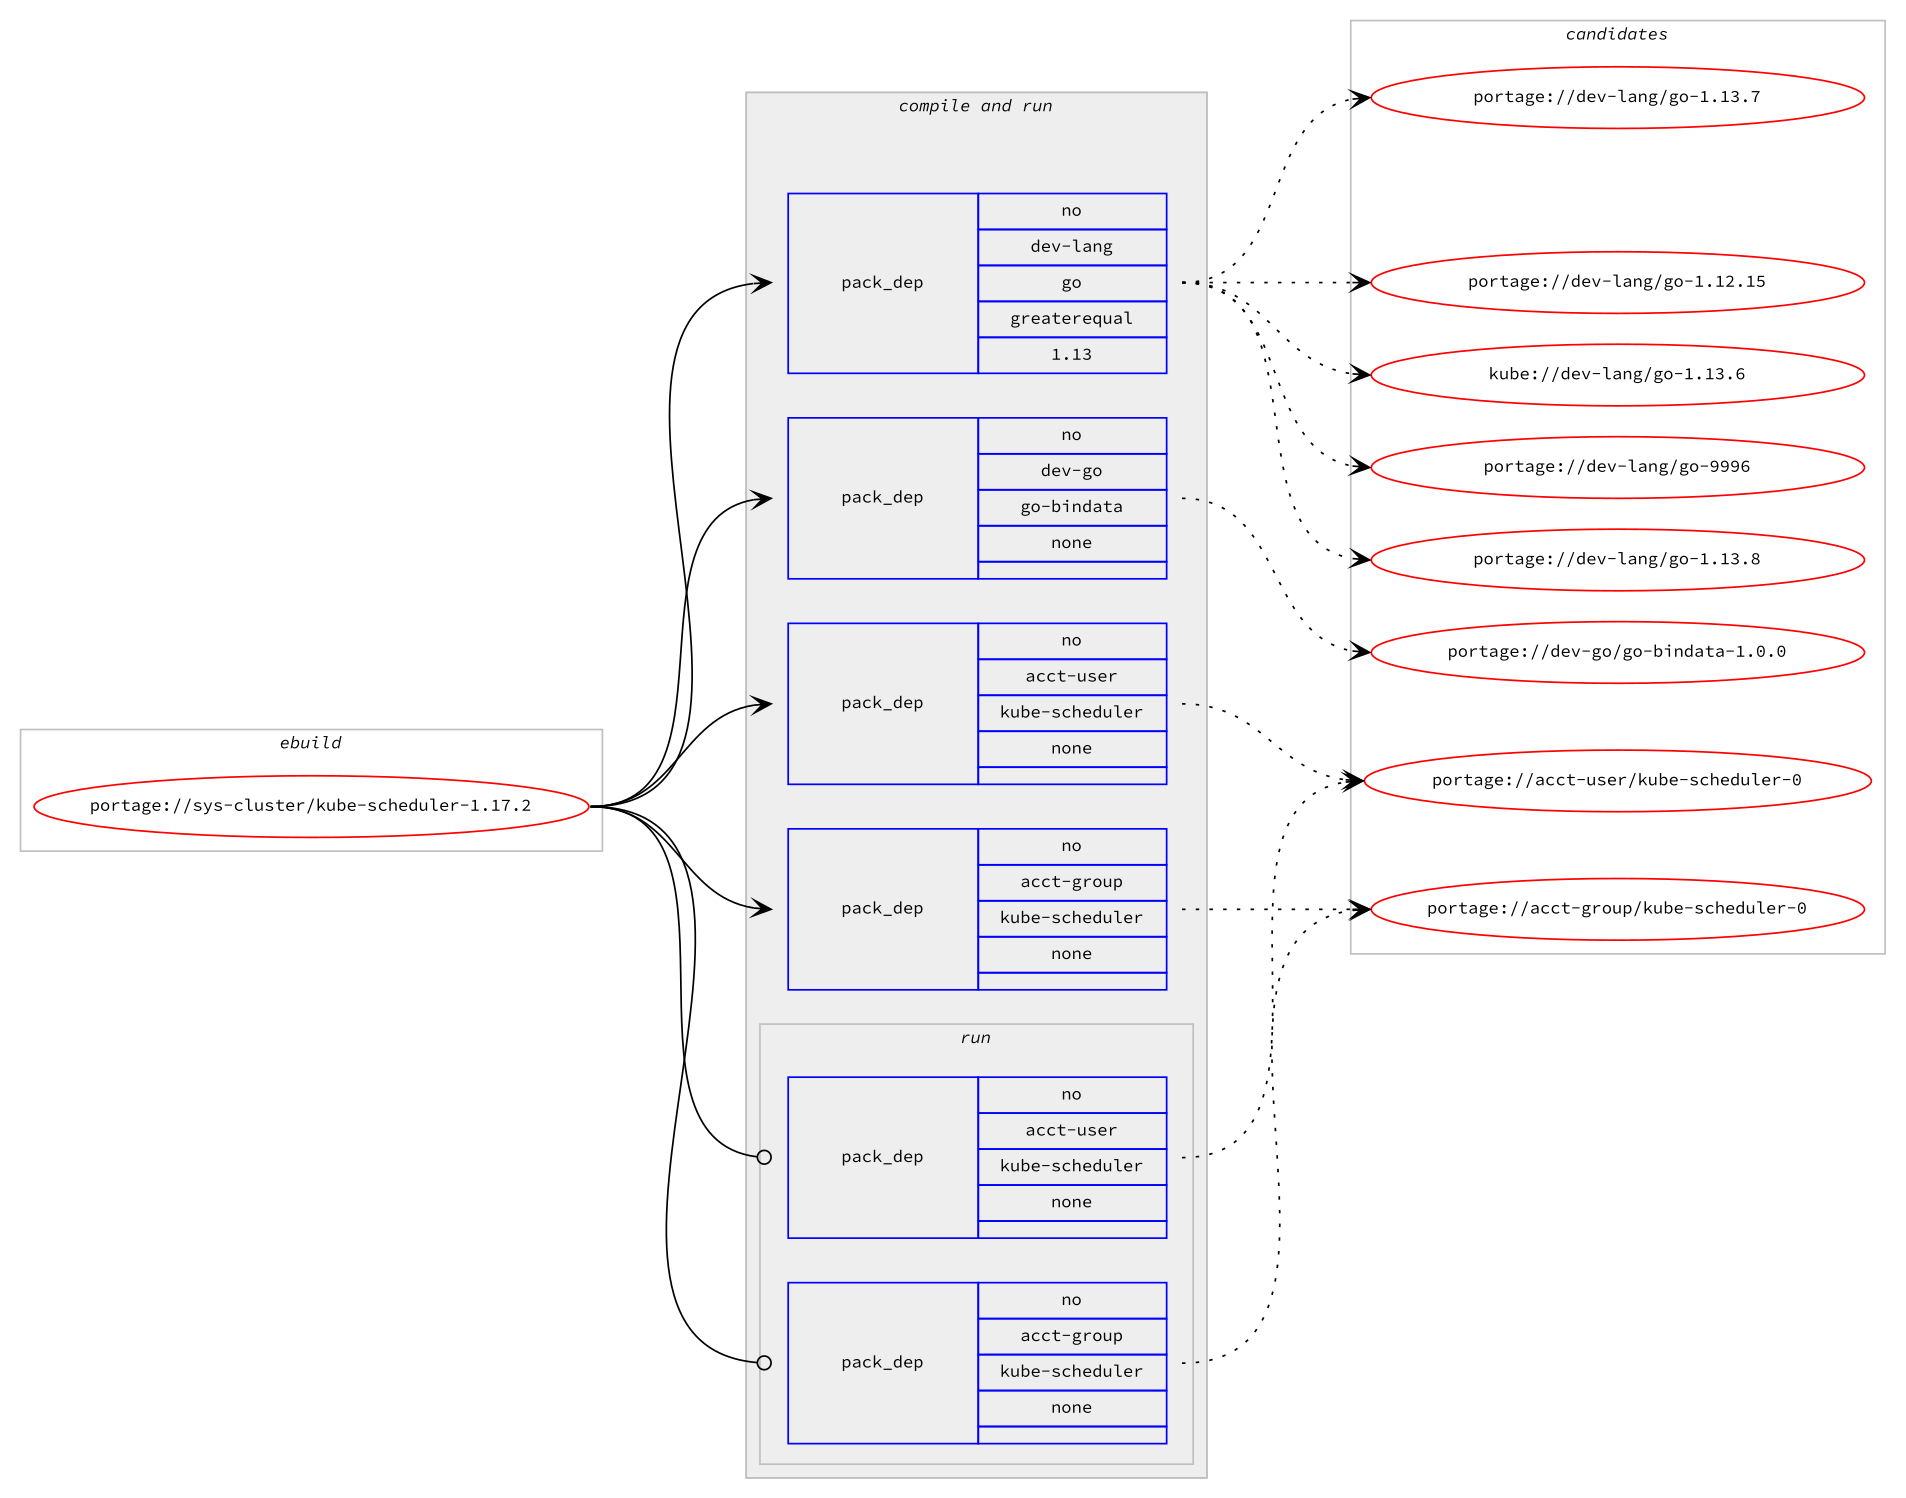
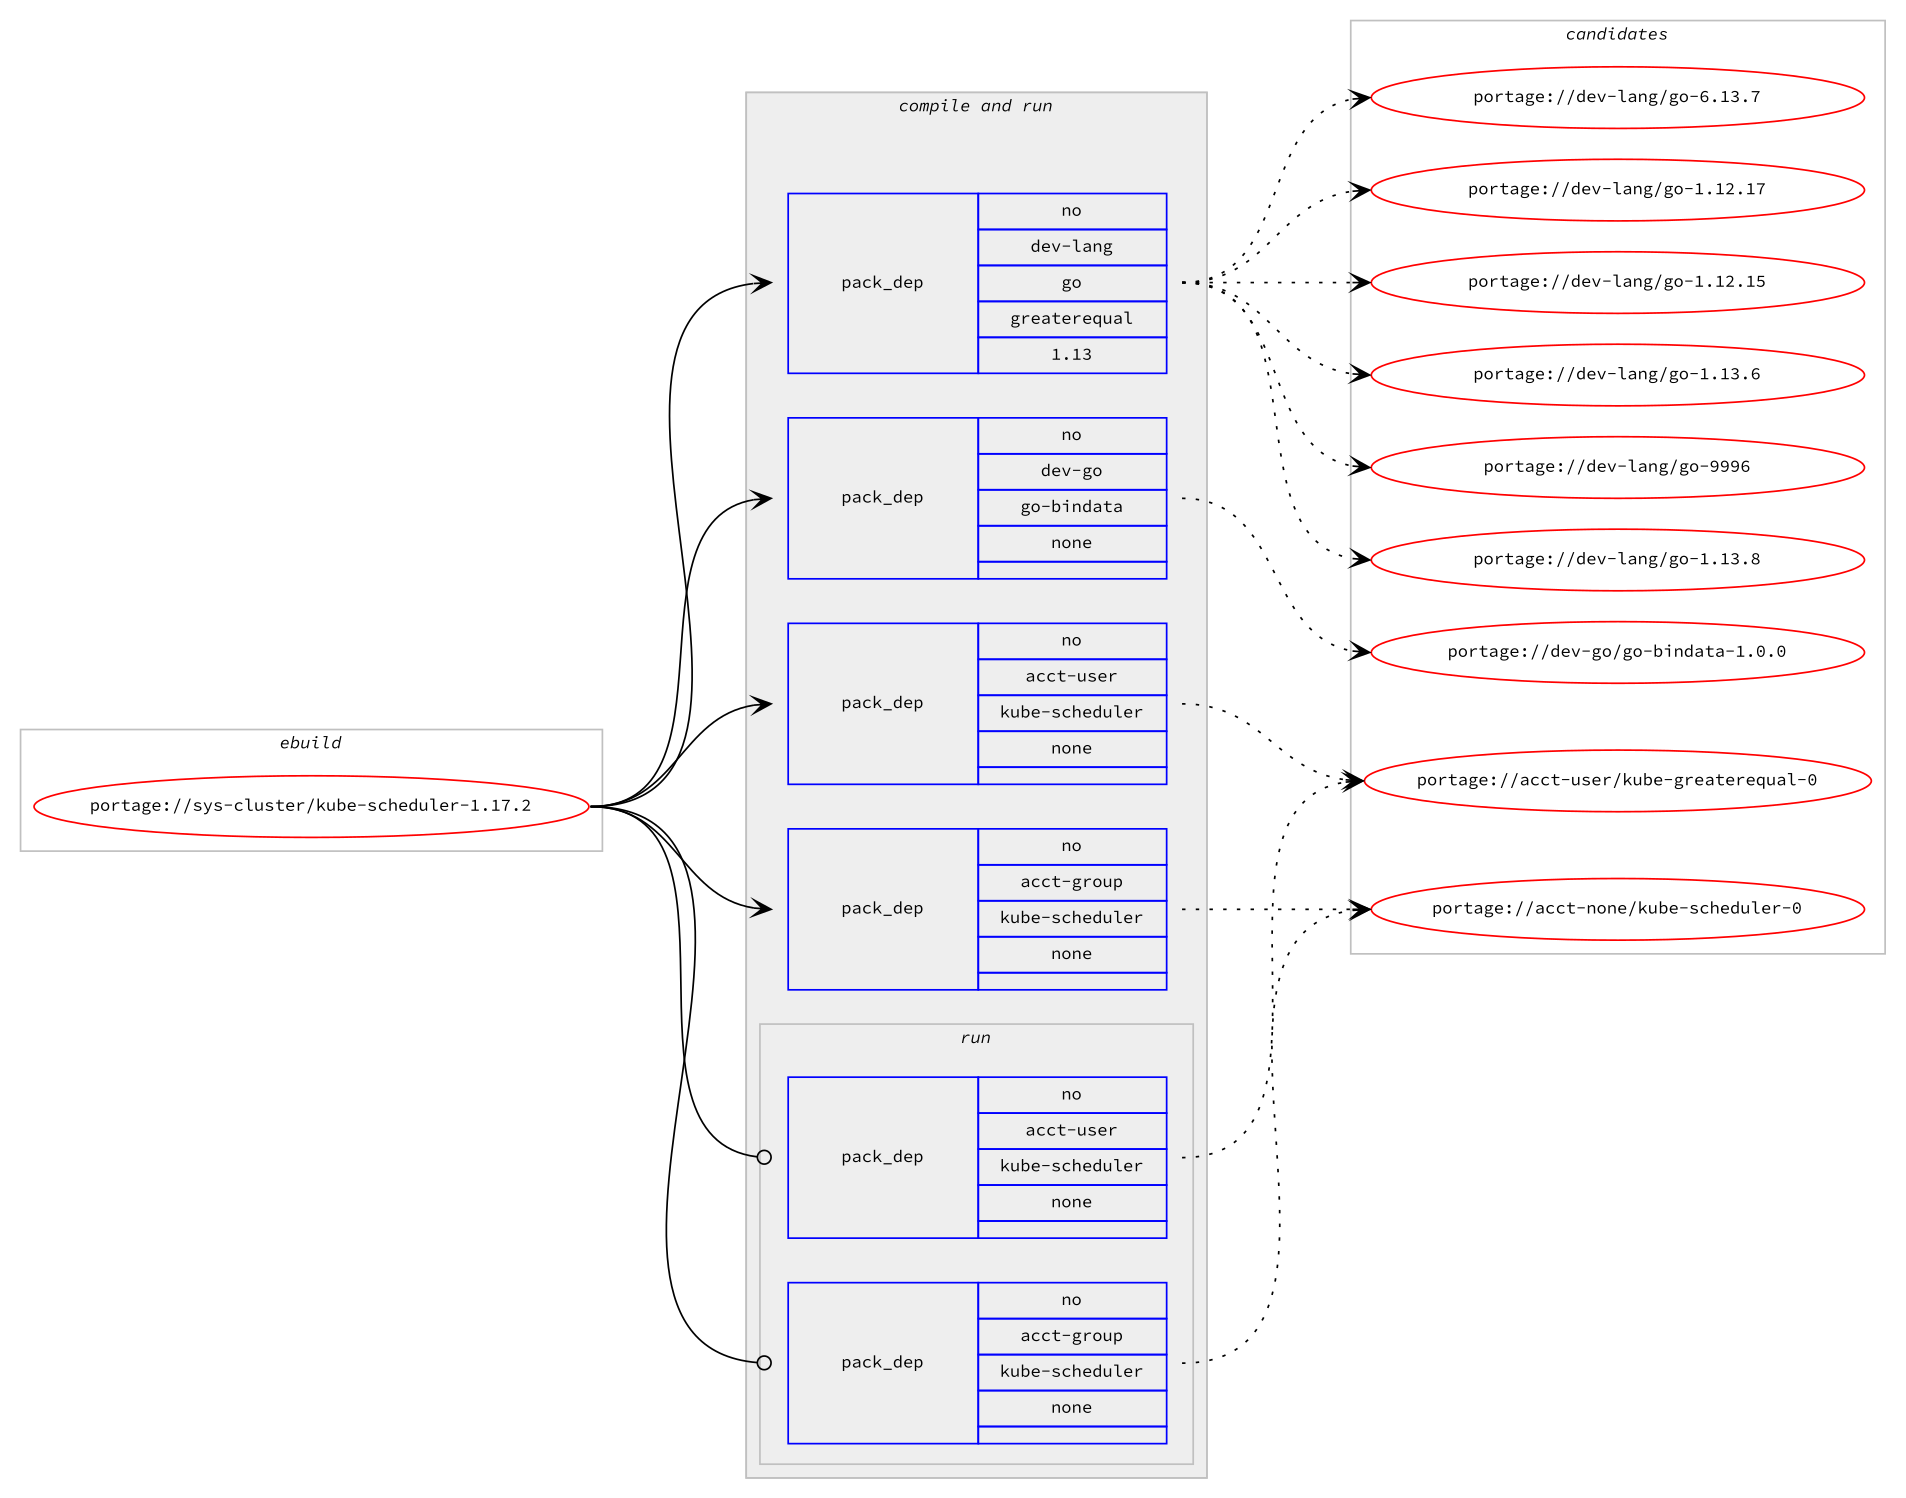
node "portage://dev-lang/go-1.13.7": label "portage://dev-lang/go-1.13.7" -> "portage://dev-lang/go-6.13.7"
node "portage://dev-lang/go-1.12.17": added
node "kube://dev-lang/go-1.13.6": label "kube://dev-lang/go-1.13.6" -> "portage://dev-lang/go-1.13.6"
node "portage://acct-user/kube-scheduler-0": label "portage://acct-user/kube-scheduler-0" -> "portage://acct-user/kube-greaterequal-0"
node "portage://acct-group/kube-scheduler-0": label "portage://acct-group/kube-scheduler-0" -> "portage://acct-none/kube-scheduler-0"
